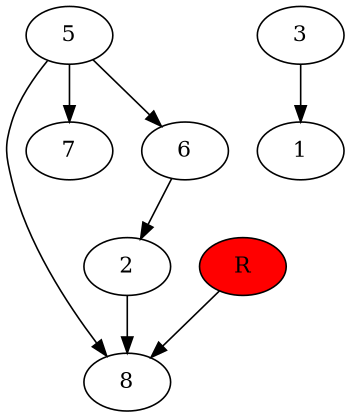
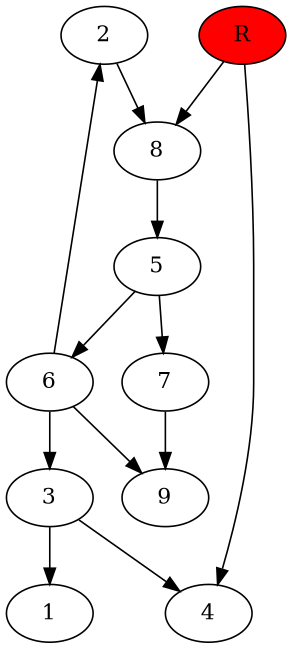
edge "5" -> "8": reversed
edge "6" -> "3": added
node "9": added
node "4": added
